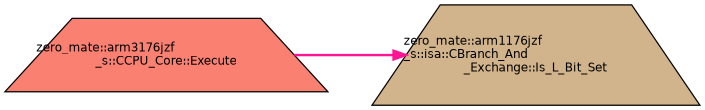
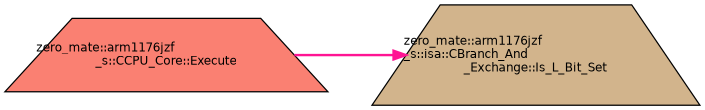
node "zero_mate::arm3176jzf _s::CCPU_Core::Execute": label "zero_mate::arm3176jzf _s::CCPU_Core::Execute" -> "zero_mate::arm1176jzf _s::CCPU_Core::Execute"
